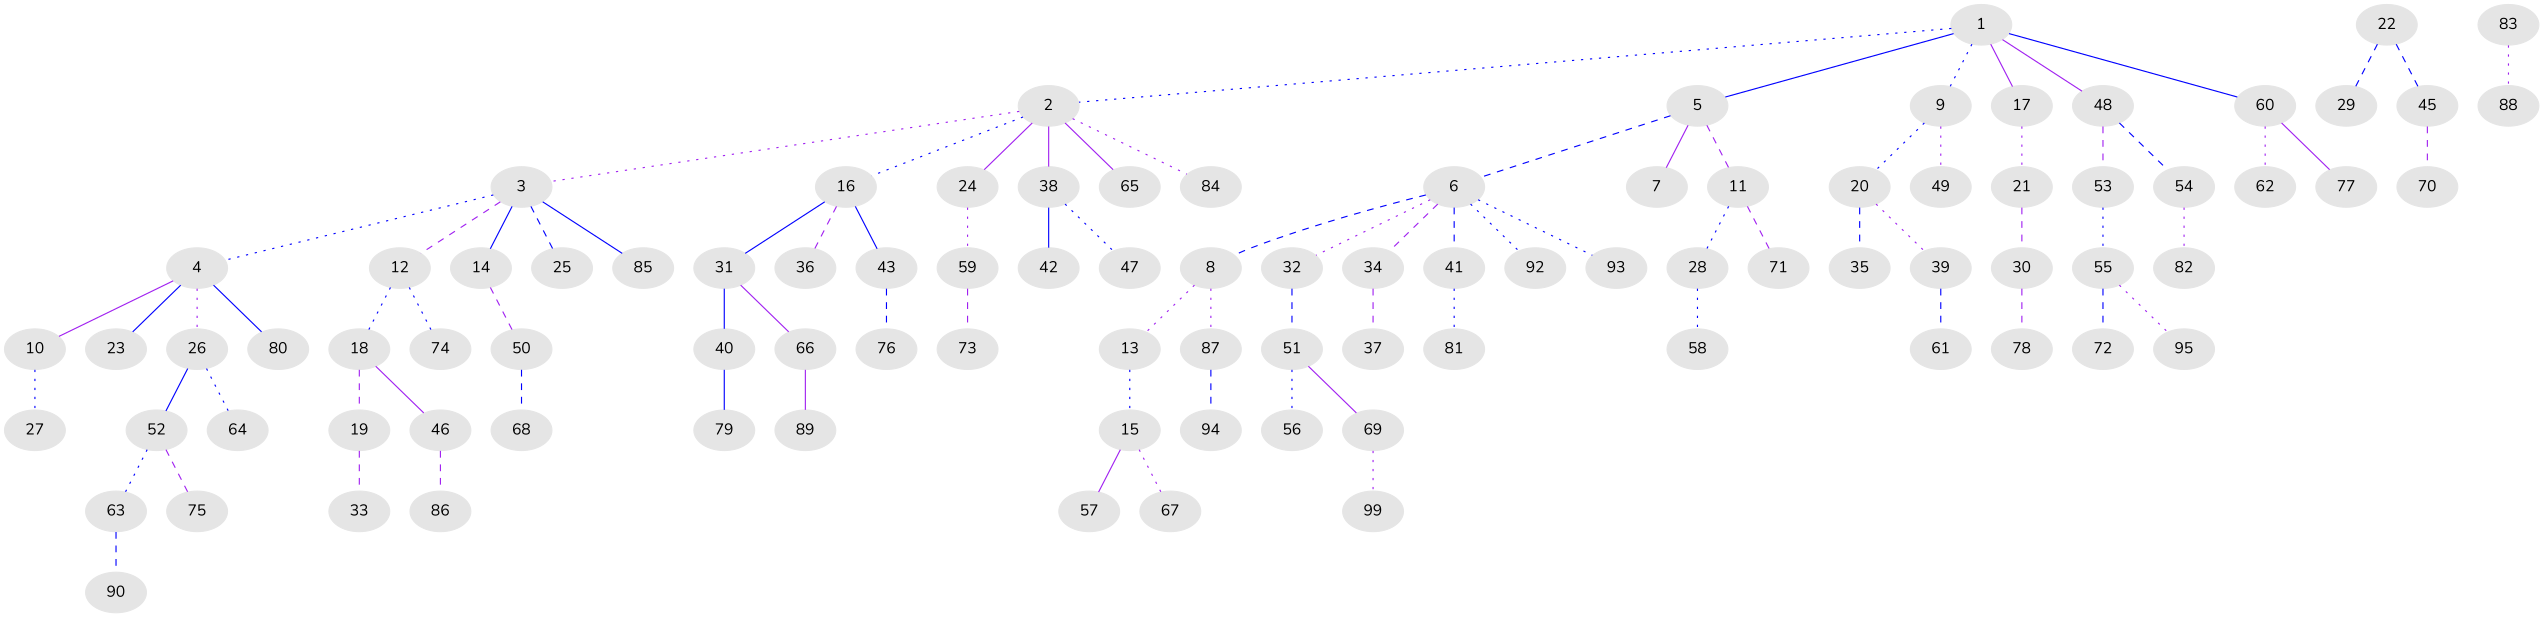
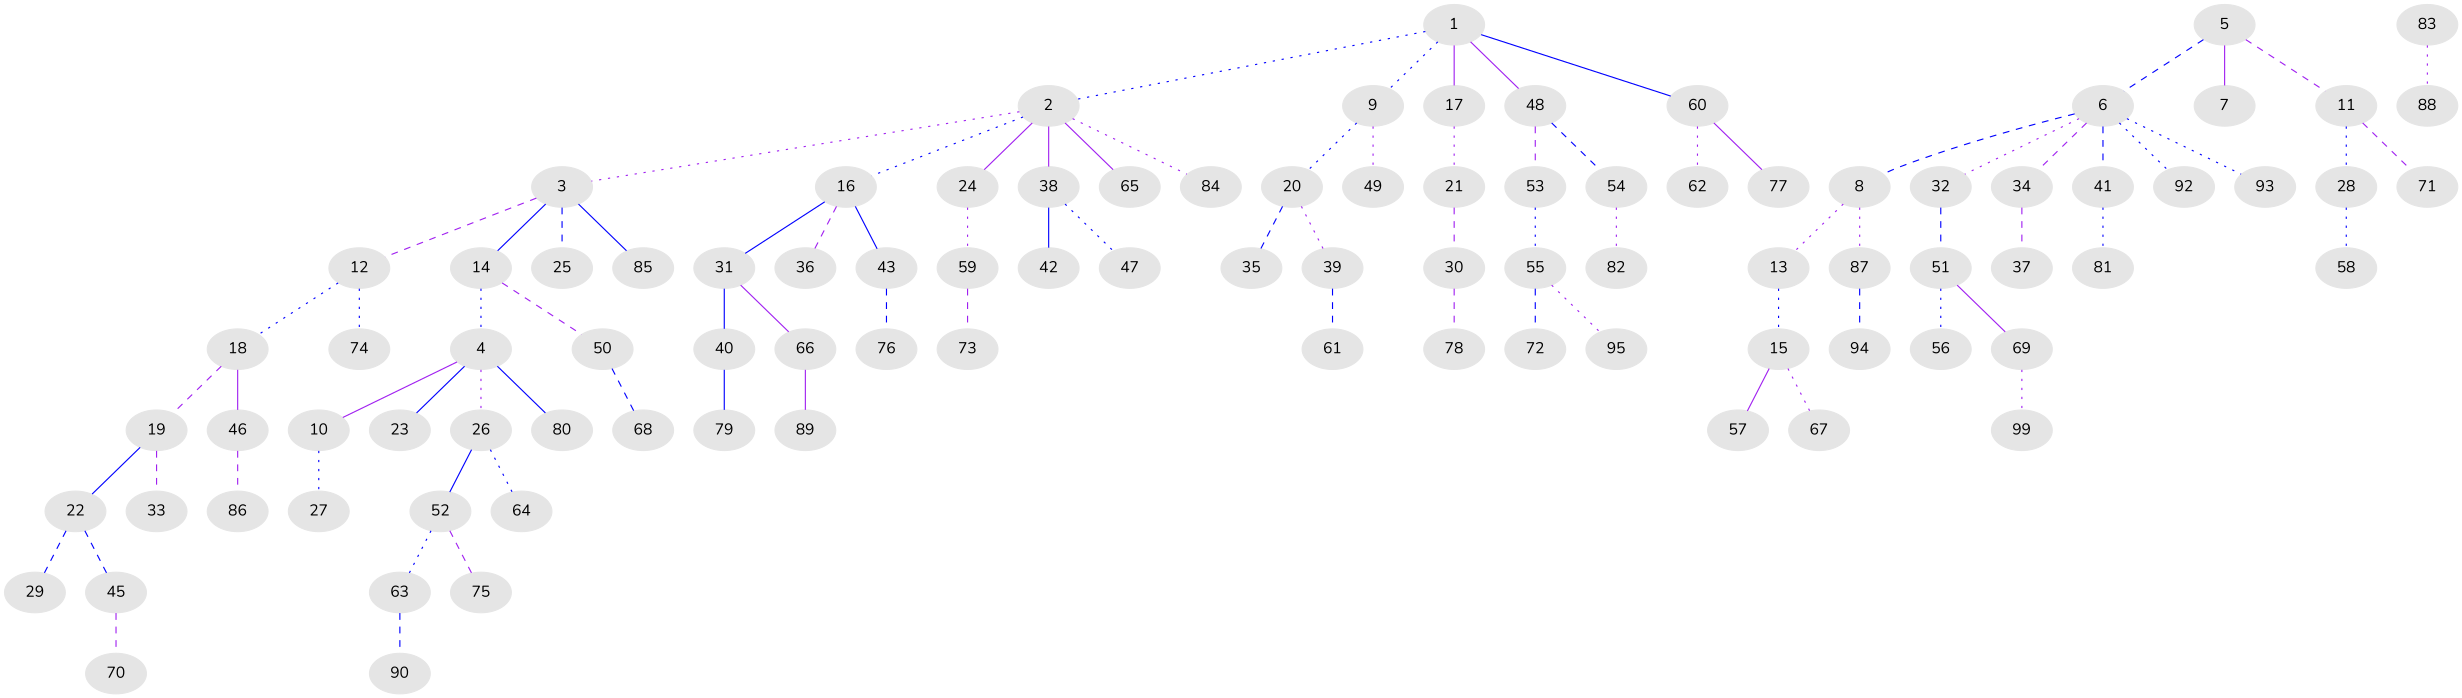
edge "1" -- "5": removed
edge "3" -- "4": now "14" -- "4"
edge "19" -- "22": added
